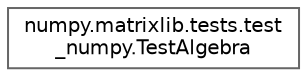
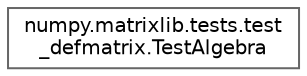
node "numpy.matrixlib.tests.test _numpy.TestAlgebra": label "numpy.matrixlib.tests.test _numpy.TestAlgebra" -> "numpy.matrixlib.tests.test _defmatrix.TestAlgebra"
